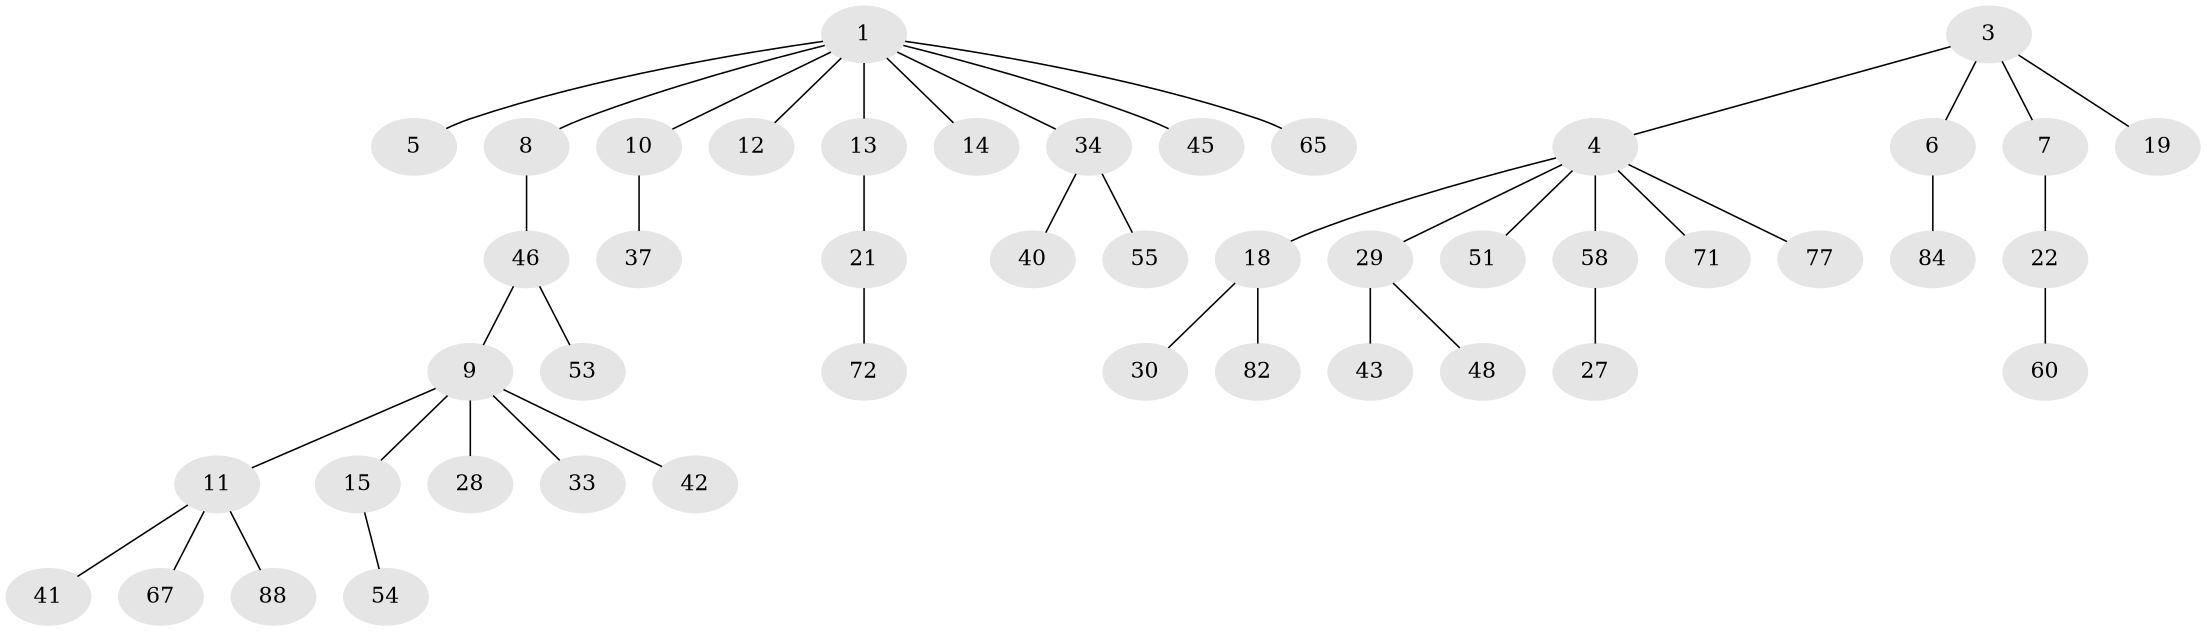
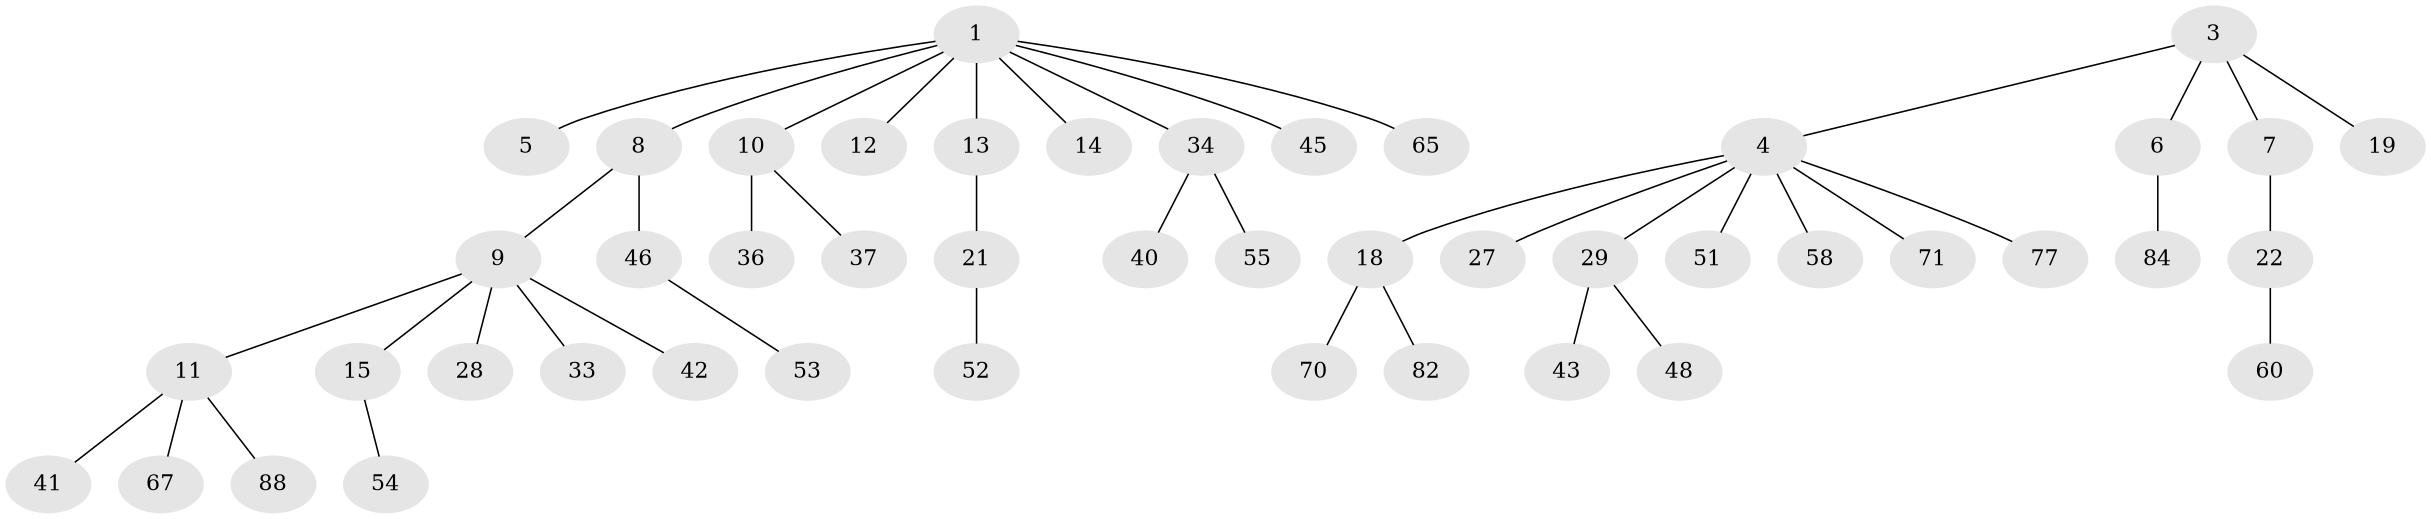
node "36": added
edge "46" -- "9": now "8" -- "9"
edge "58" -- "27": now "4" -- "27"
node "72": label "72" -> "52"
node "30": label "30" -> "70"
